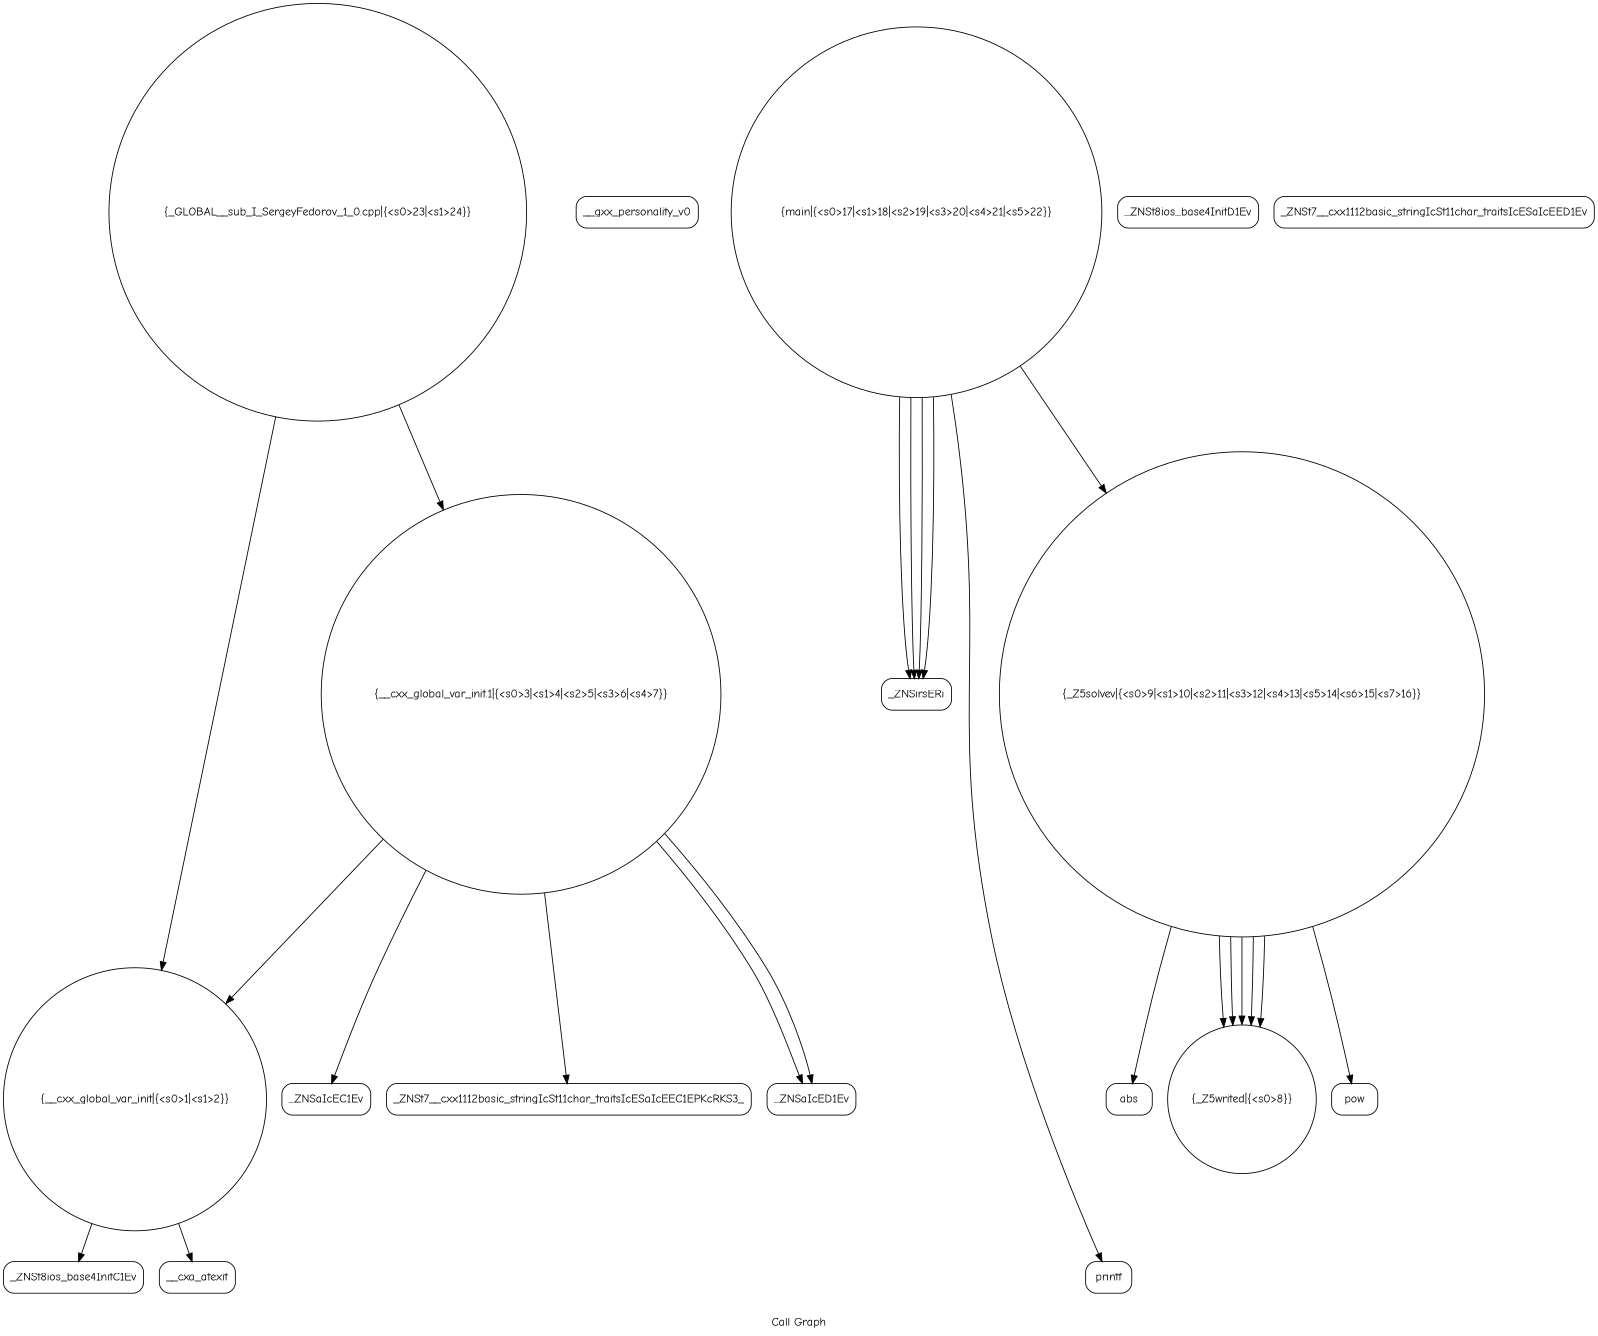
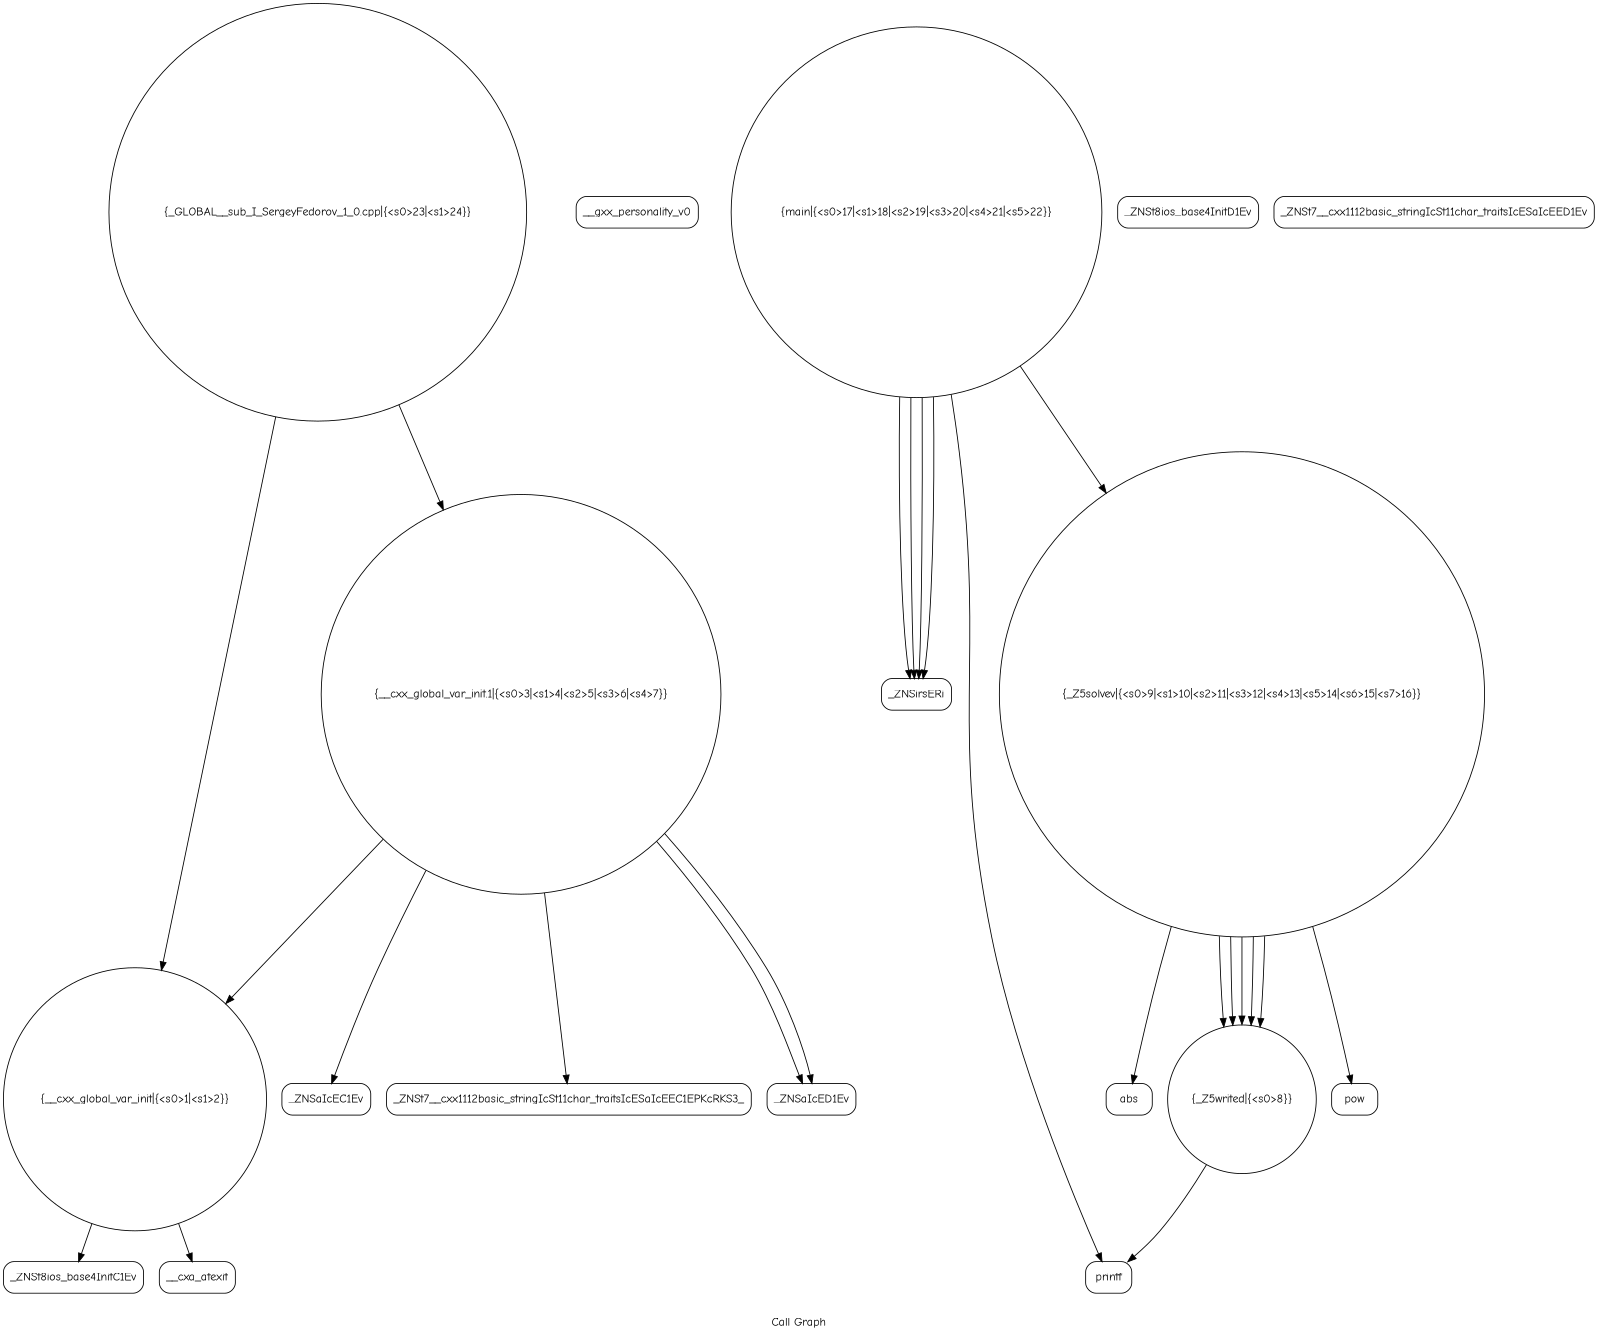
edge "{_Z5writed|{<s0>8}}" -> "printf": added
